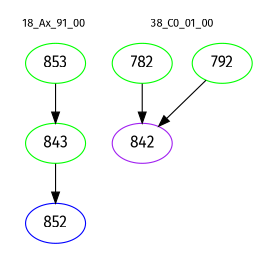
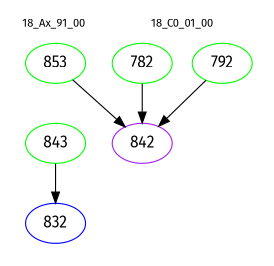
cluster "38_C0_01_00": label "38_C0_01_00" -> "18_C0_01_00"
edge "853" -> "843": now "853" -> "842"
node "852": label "852" -> "832"
